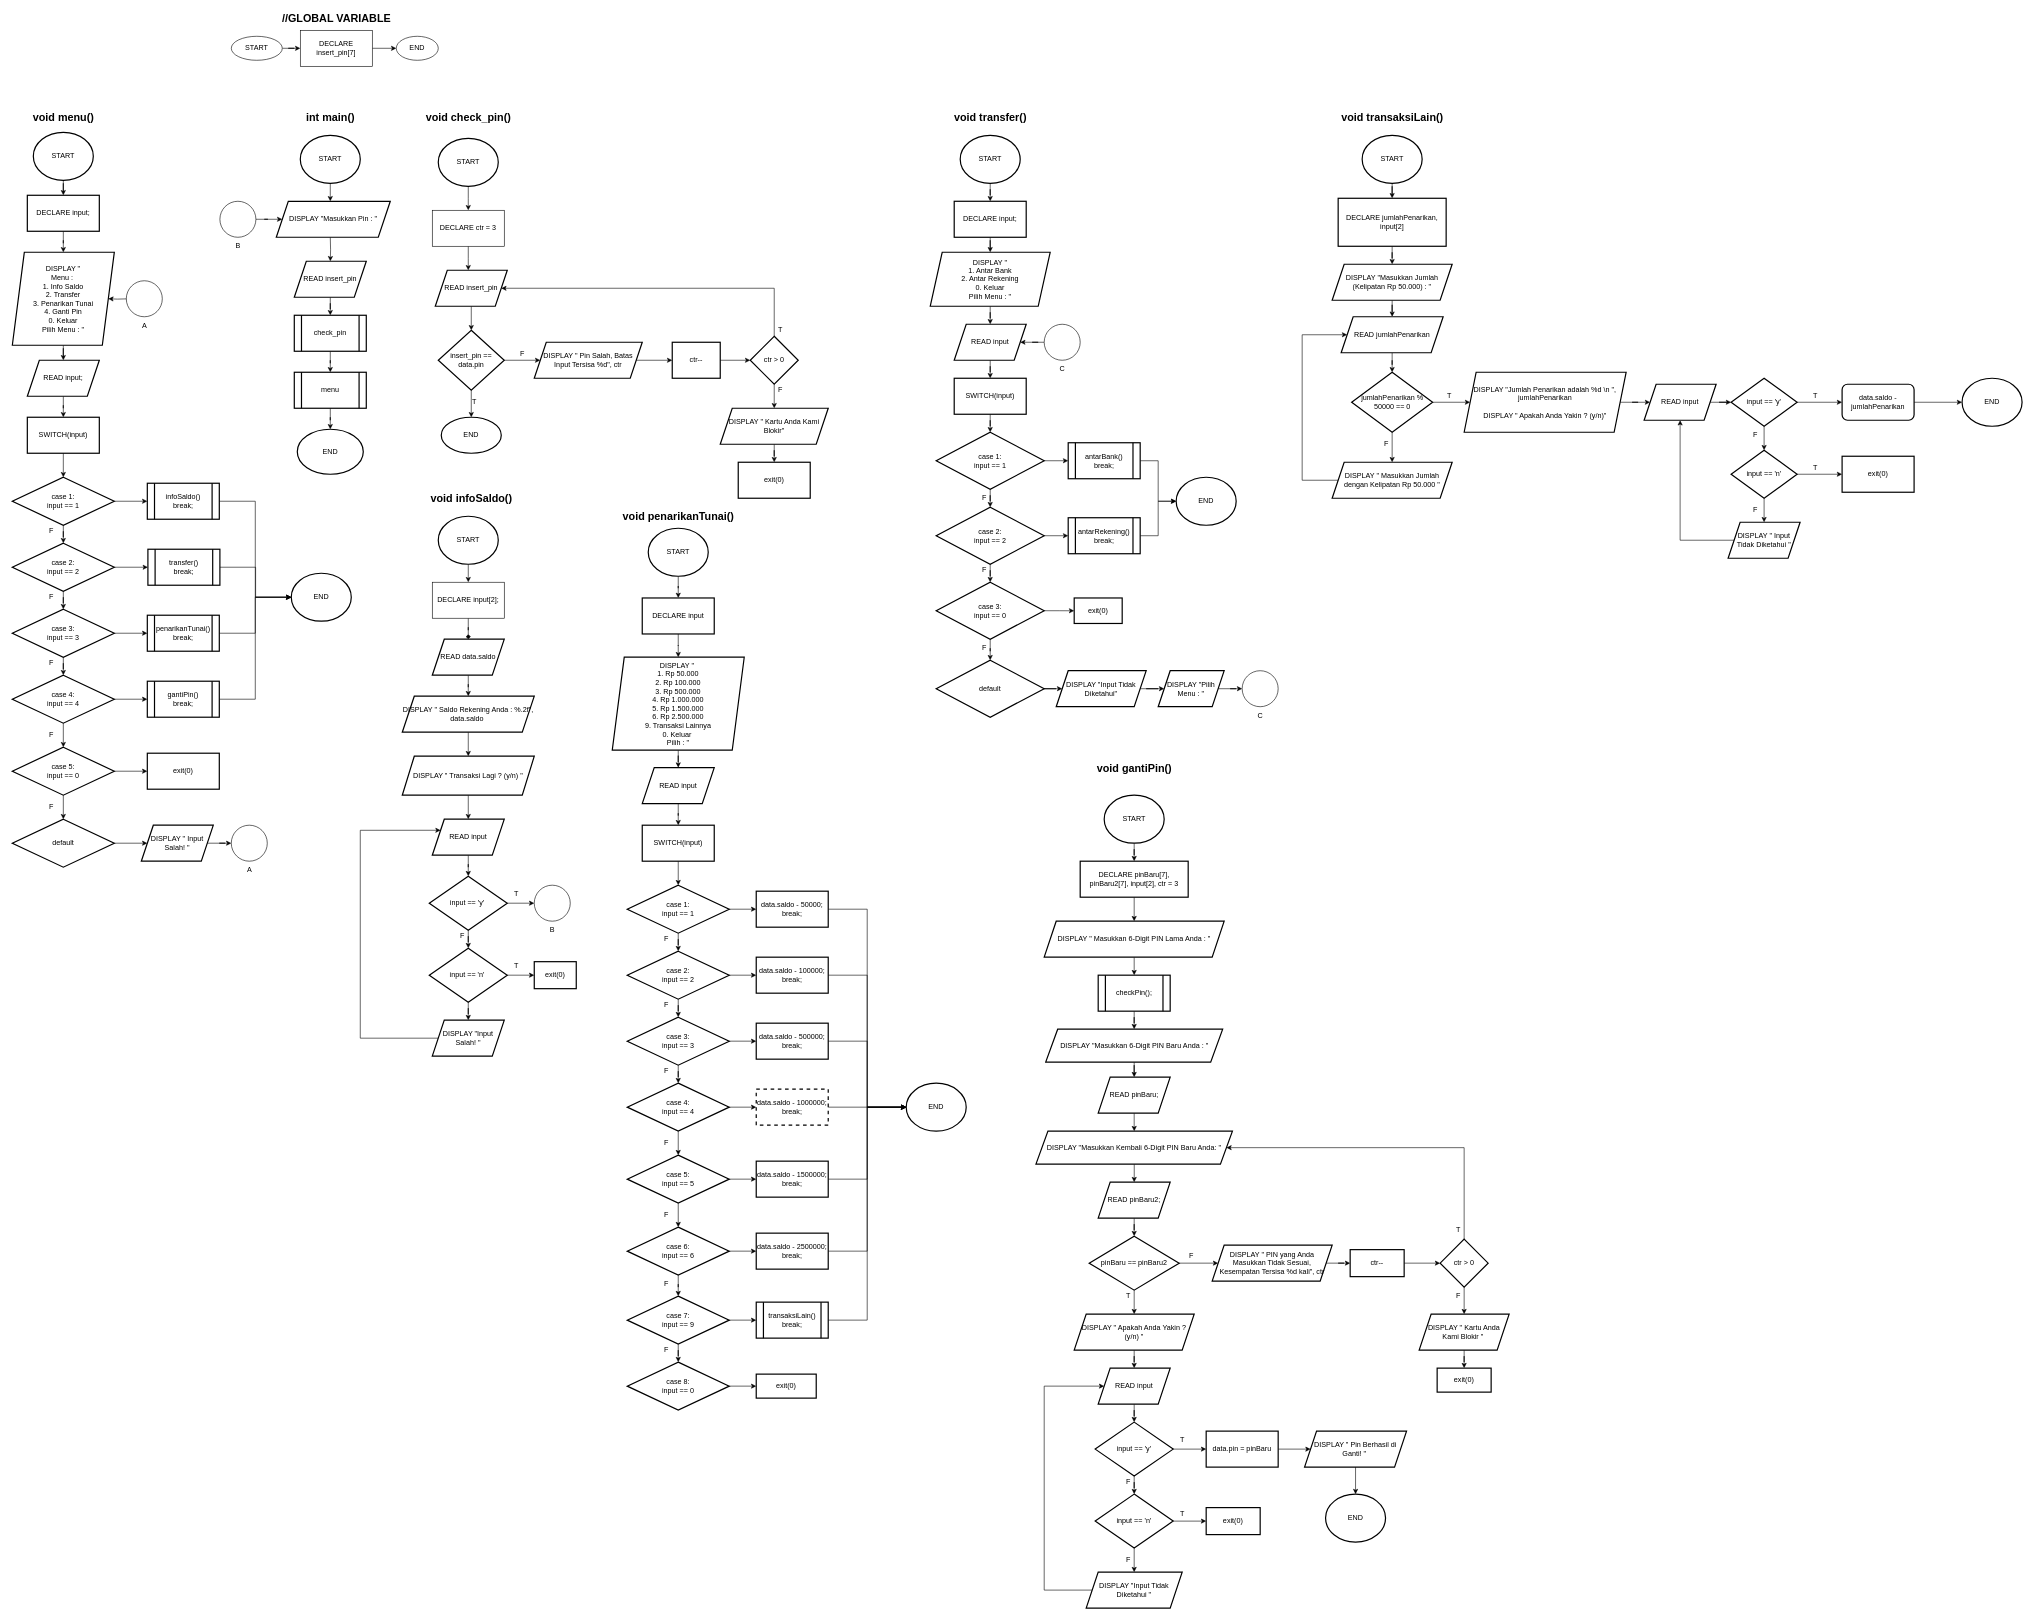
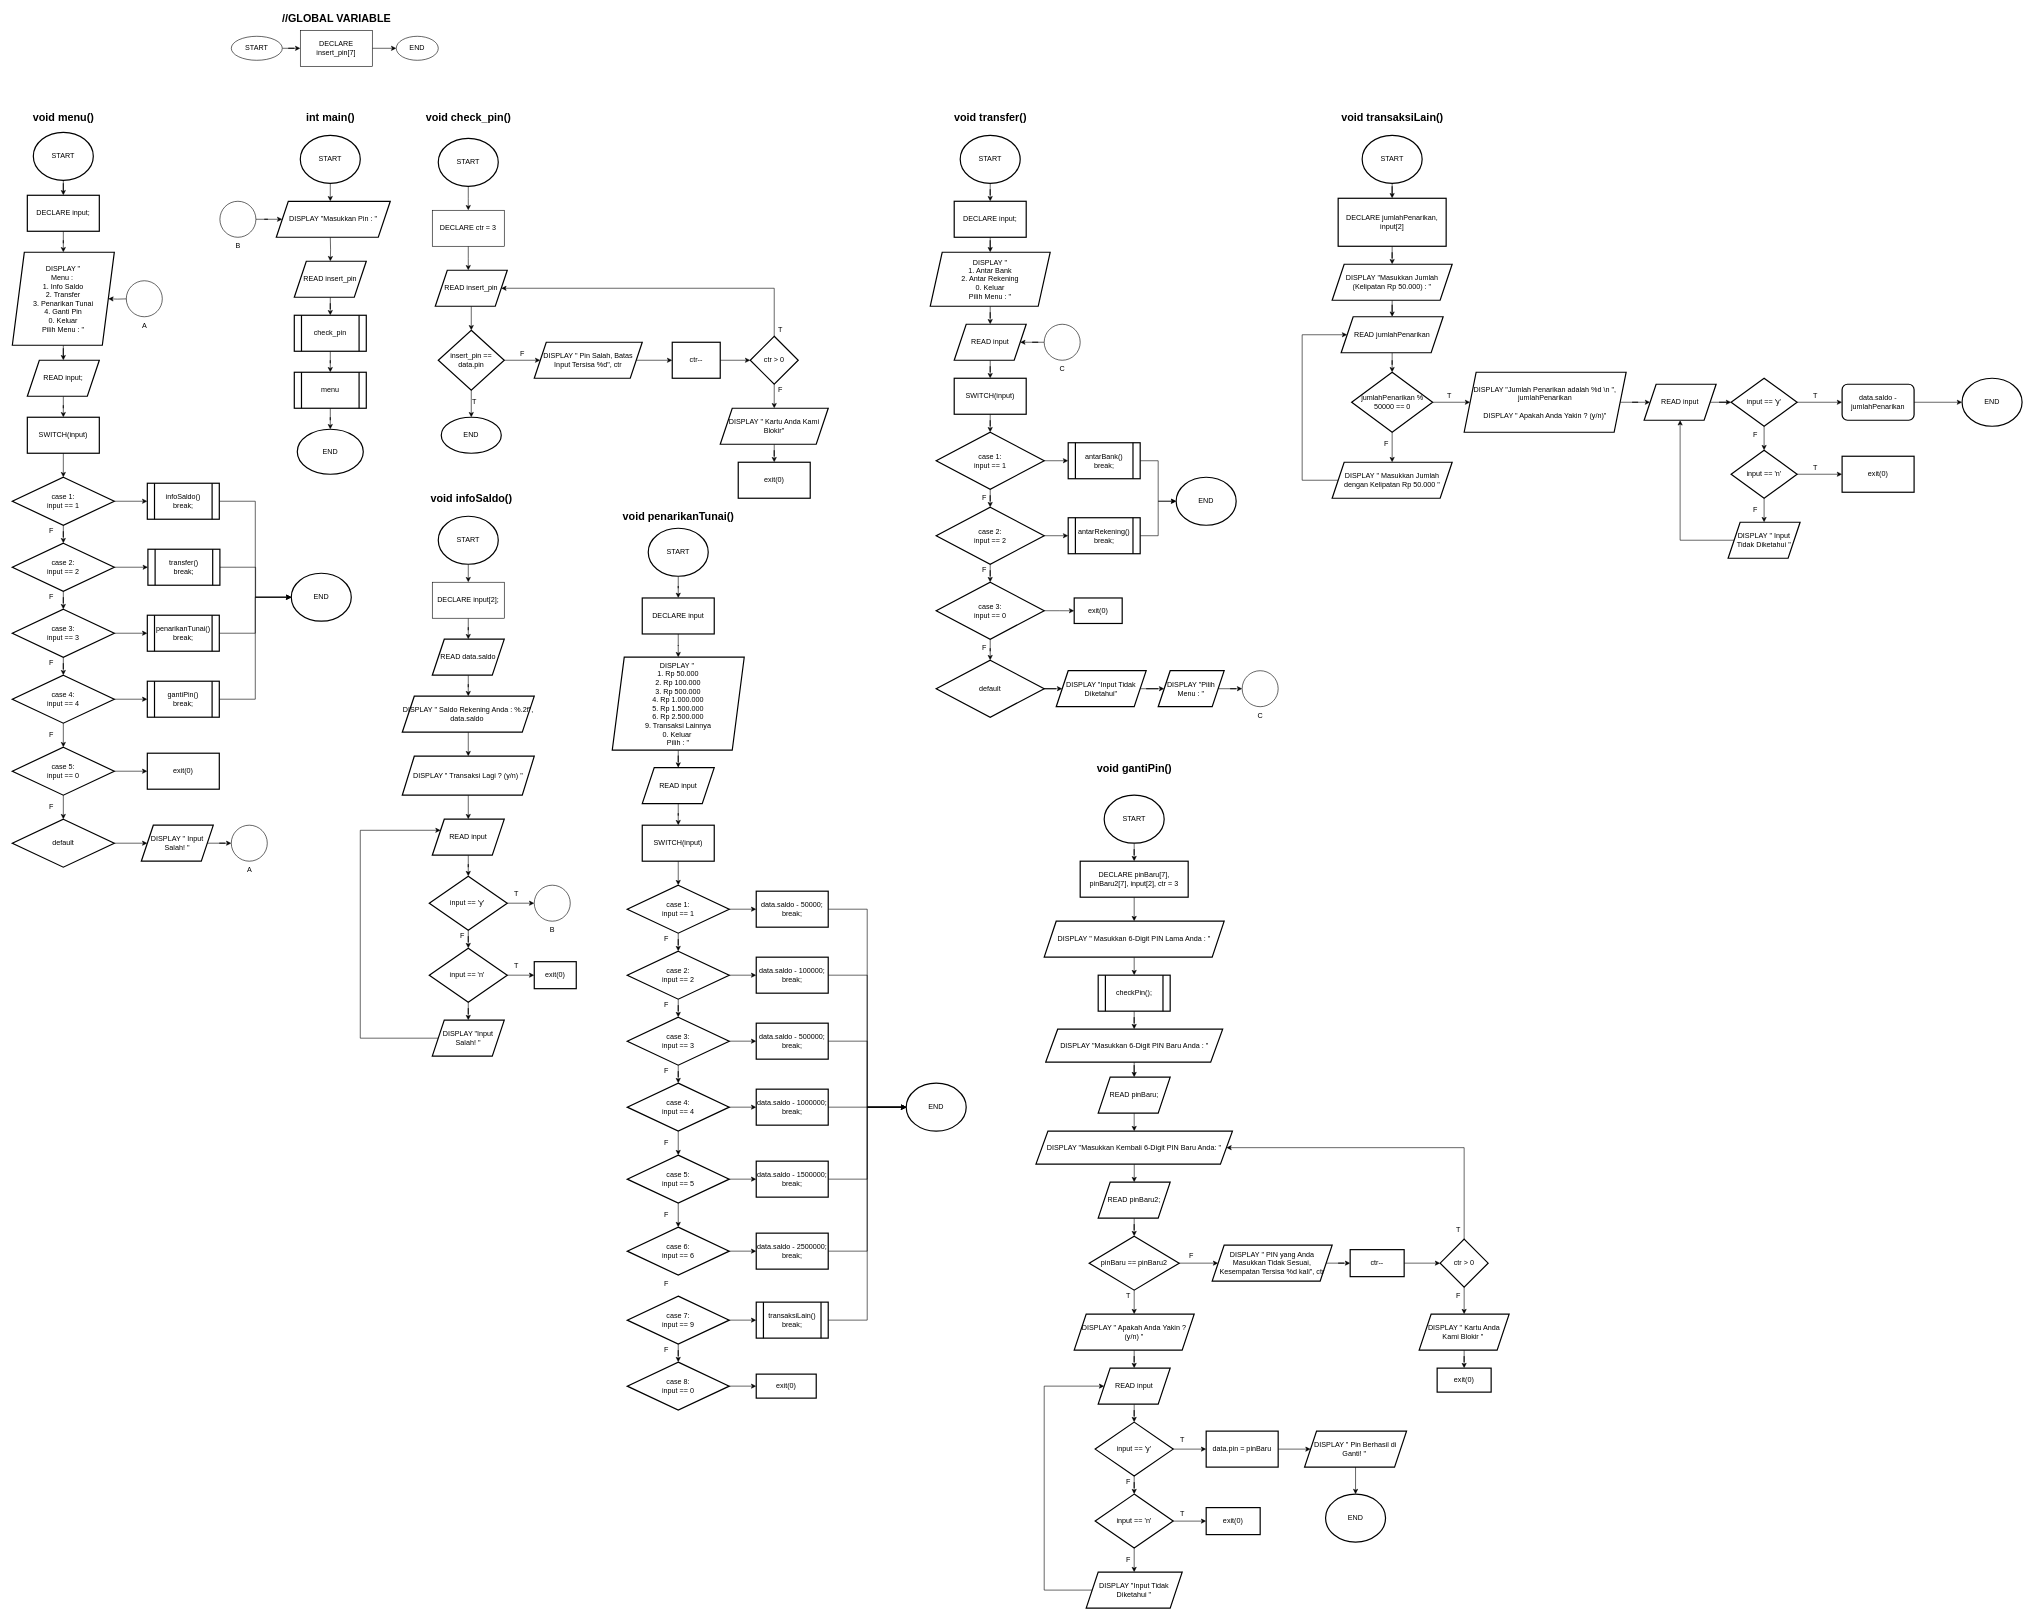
edge "DECLARE input[2];" -> "READ data.saldo": arrowhead diamond -> classic
node "data.saldo - 1000000; break;": style dashed -> solid
edge "case 6: input == 6" -> "case 7: input == 9": removed
